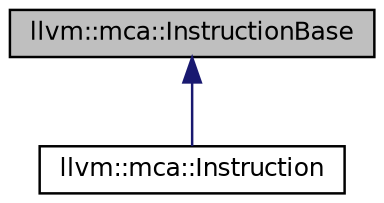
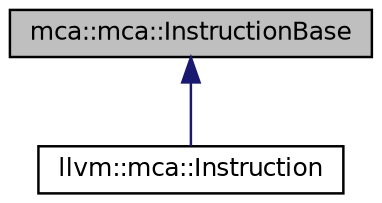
node "llvm::mca::InstructionBase": label "llvm::mca::InstructionBase" -> "mca::mca::InstructionBase"
